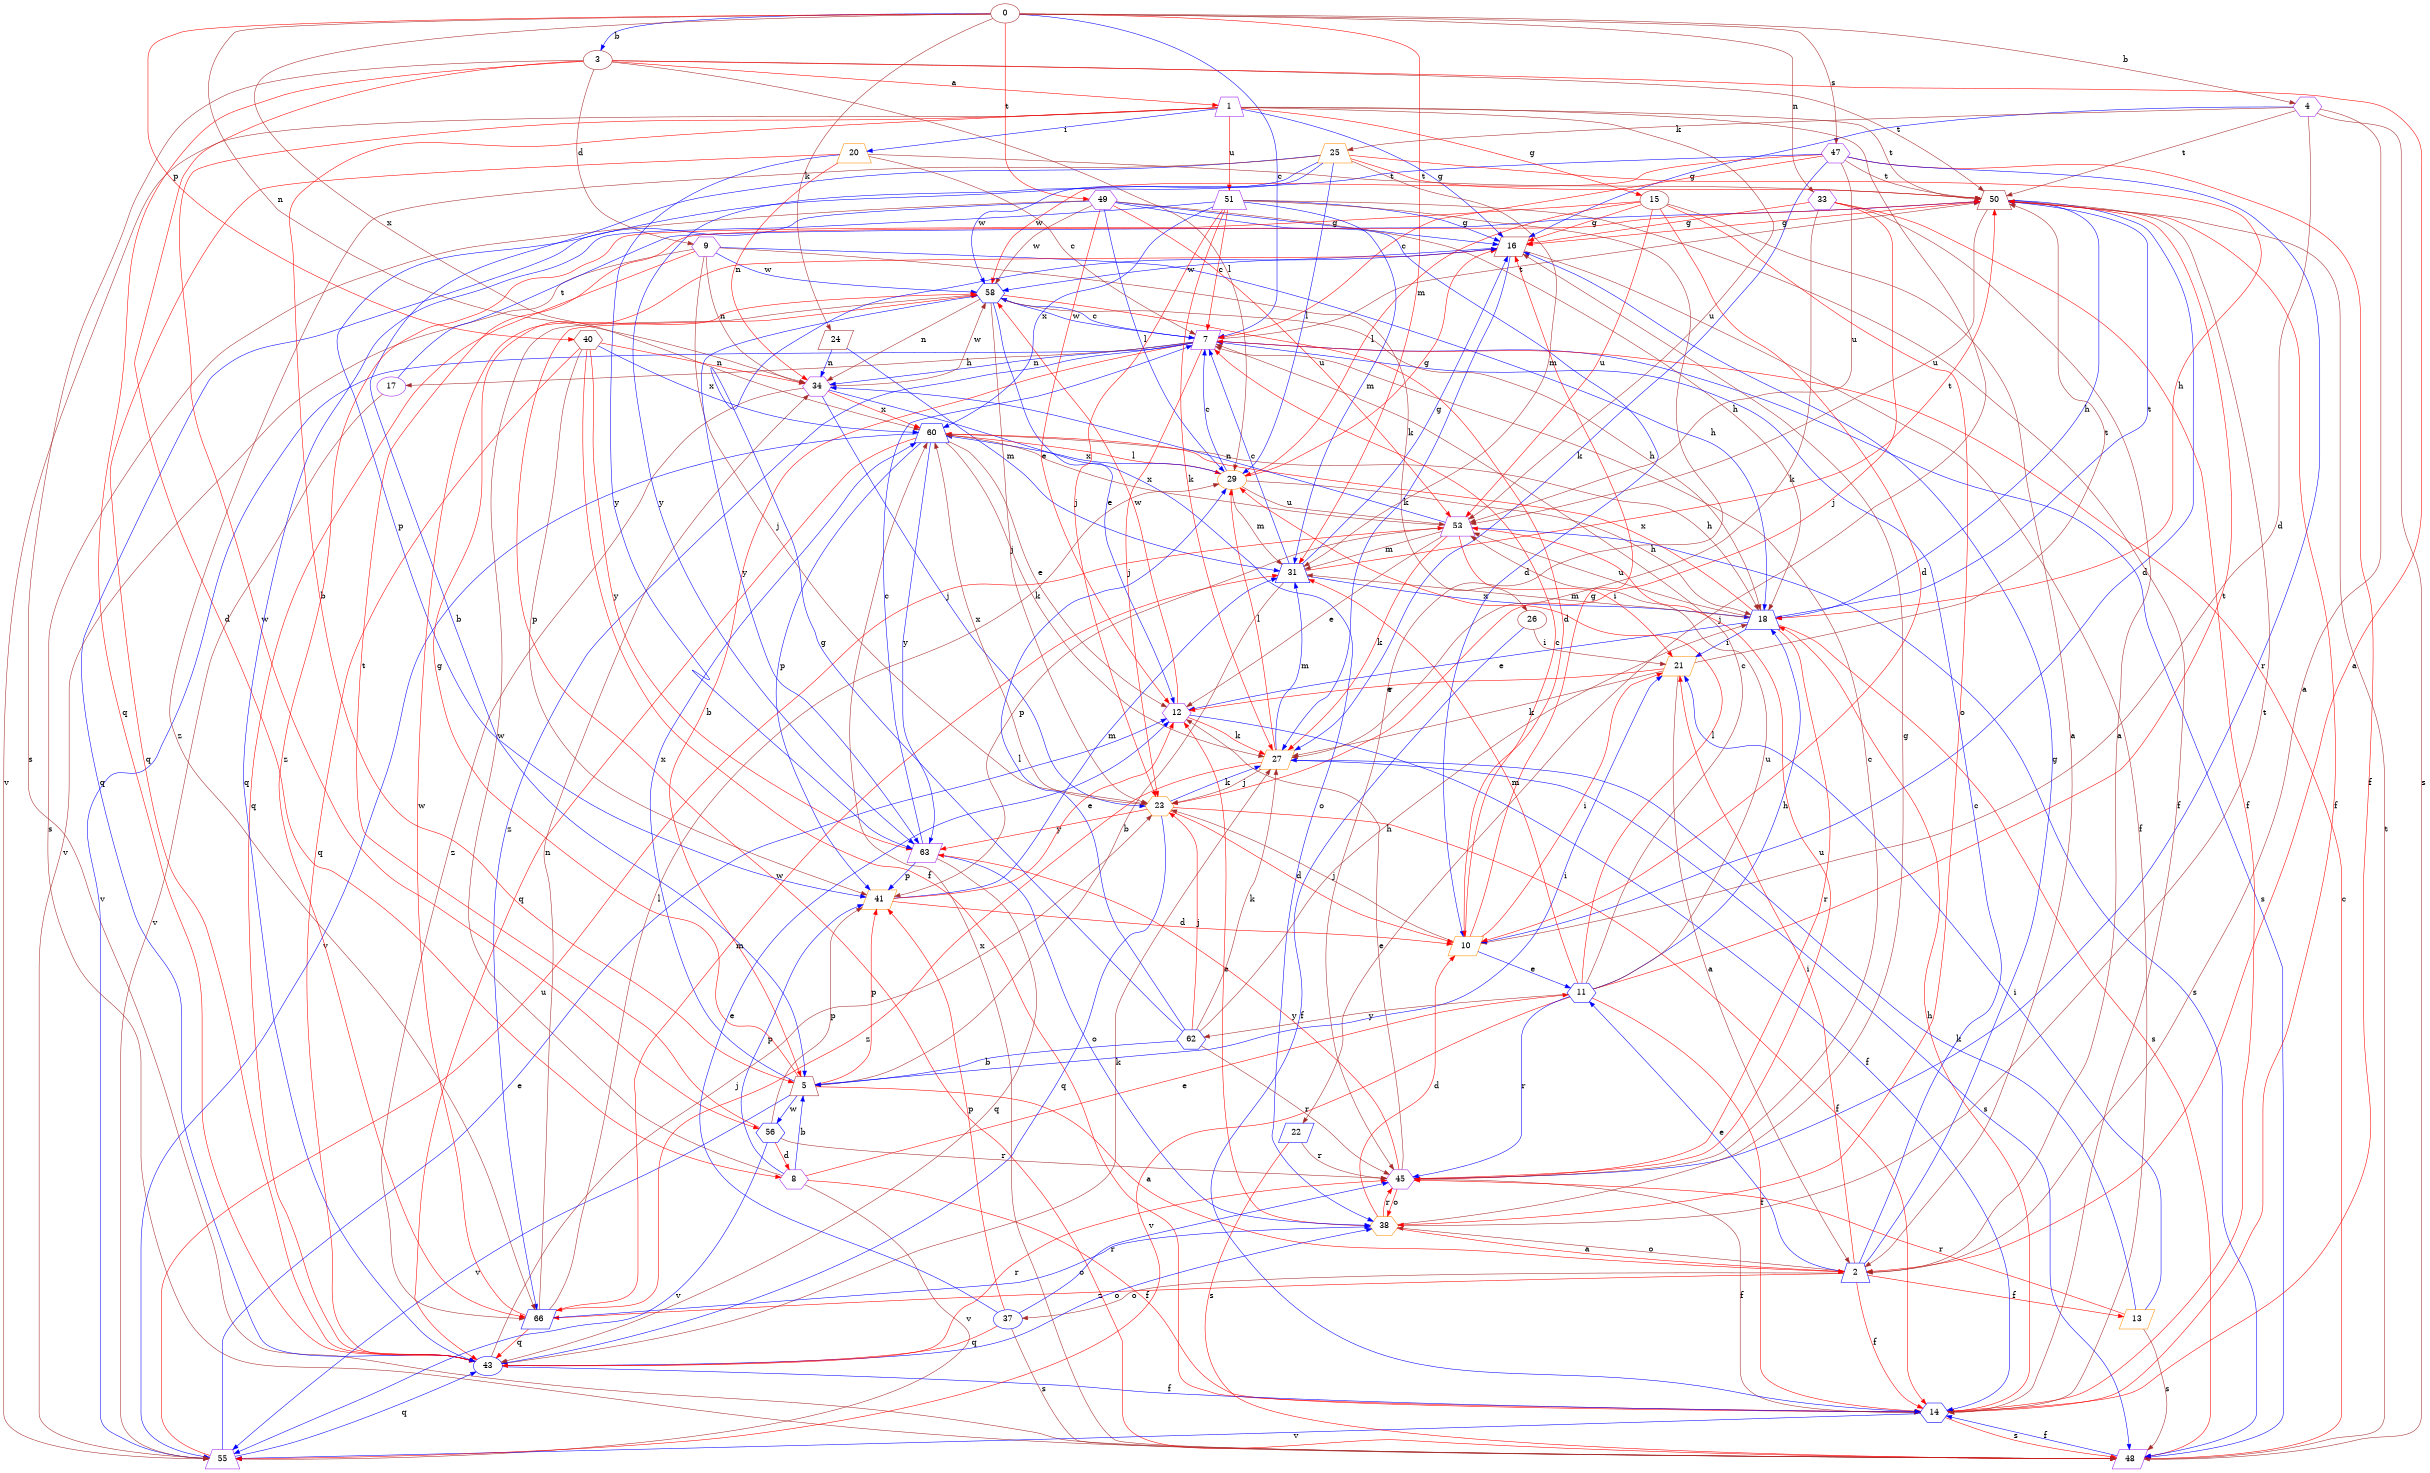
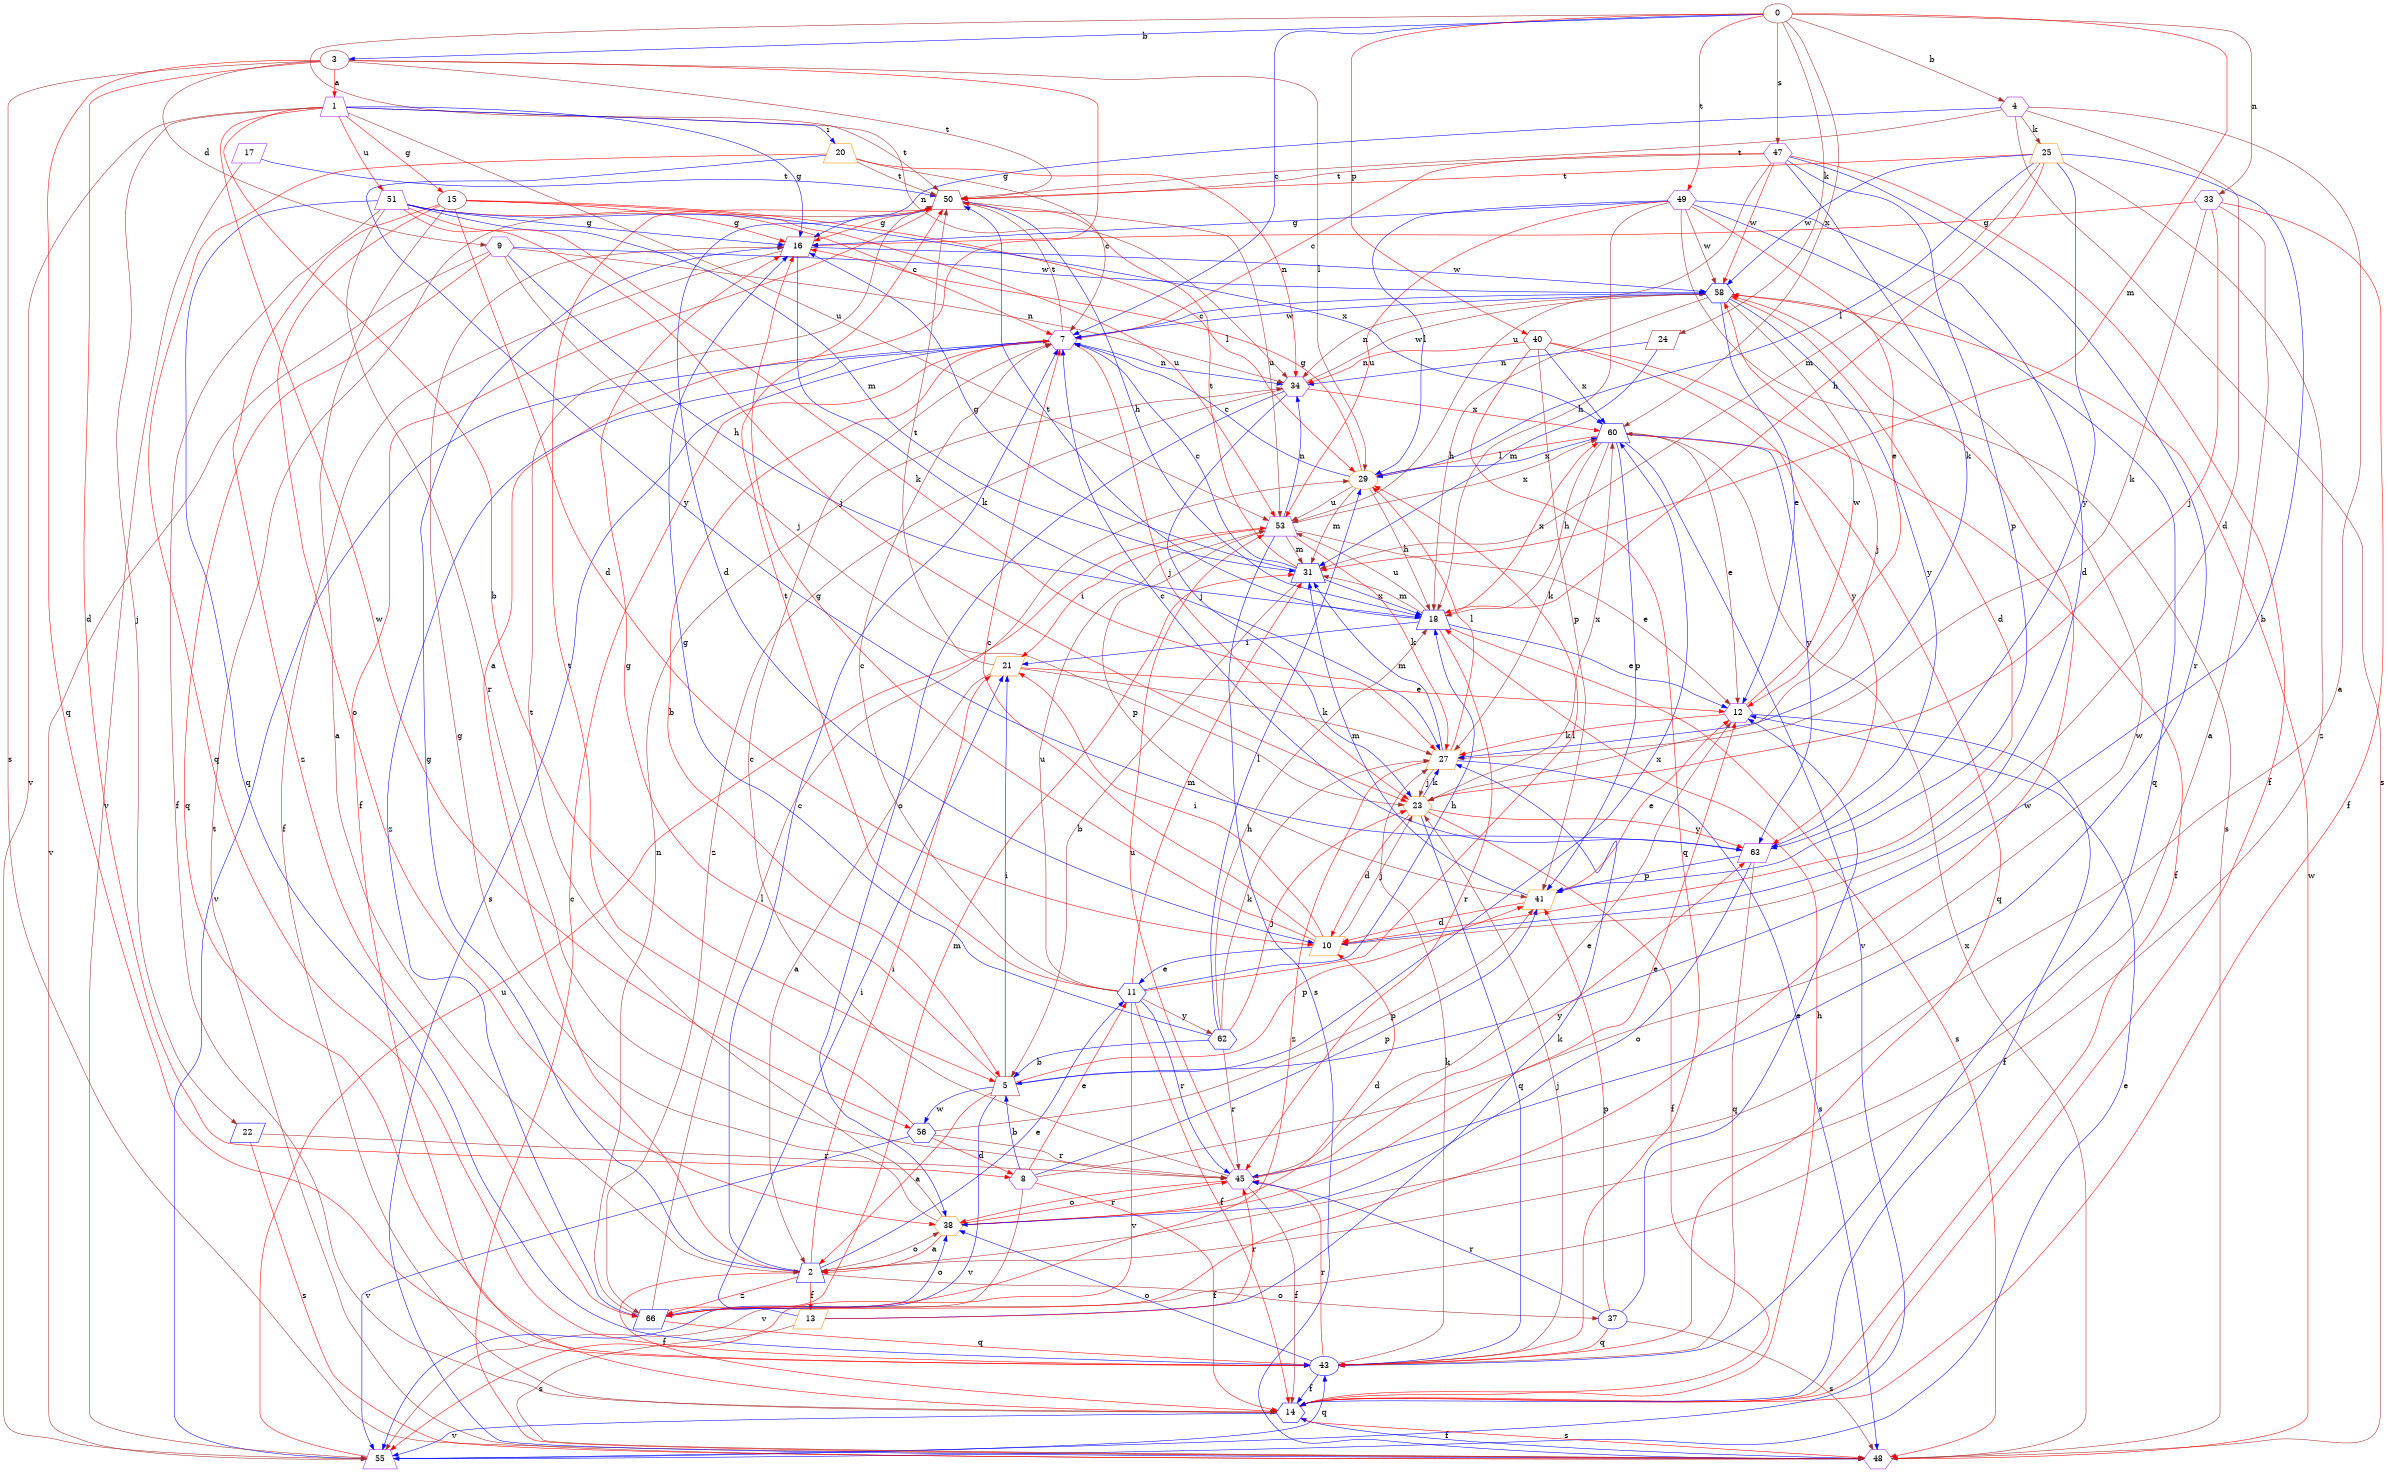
node "7": shape parallelogram -> hexagon
edge "7" -> "17": removed, label "h"
node "17": shape ellipse -> parallelogram
node "26": removed
node "48": shape parallelogram -> hexagon
